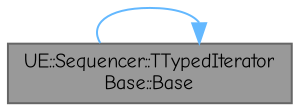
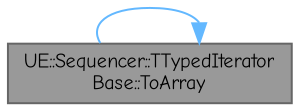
node "UE::Sequencer::TTypedIterator Base::Base": label "UE::Sequencer::TTypedIterator Base::Base" -> "UE::Sequencer::TTypedIterator Base::ToArray"
